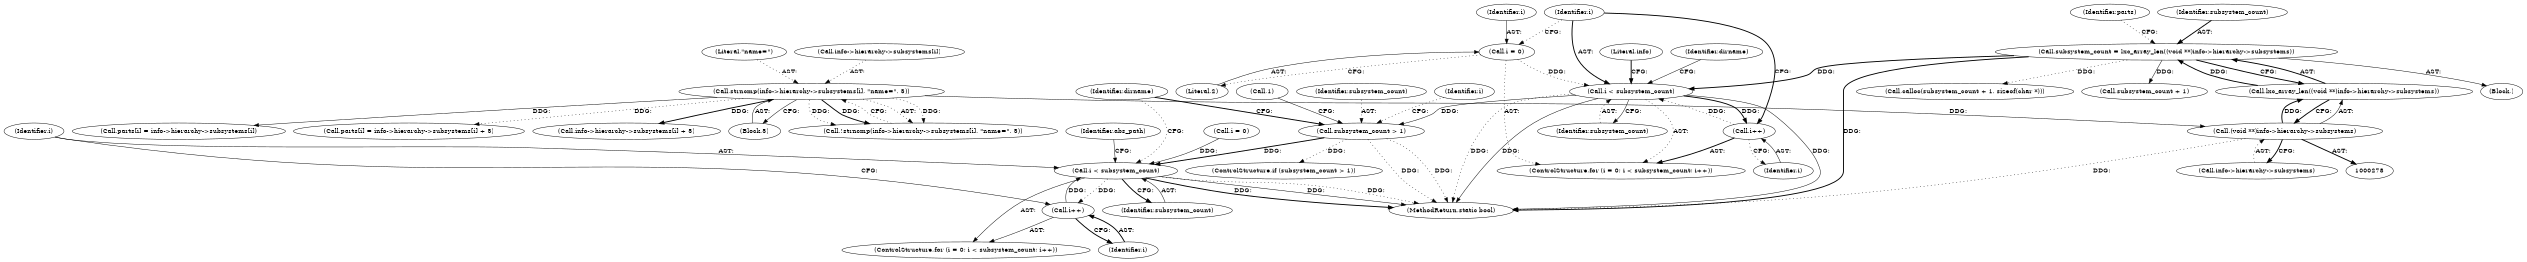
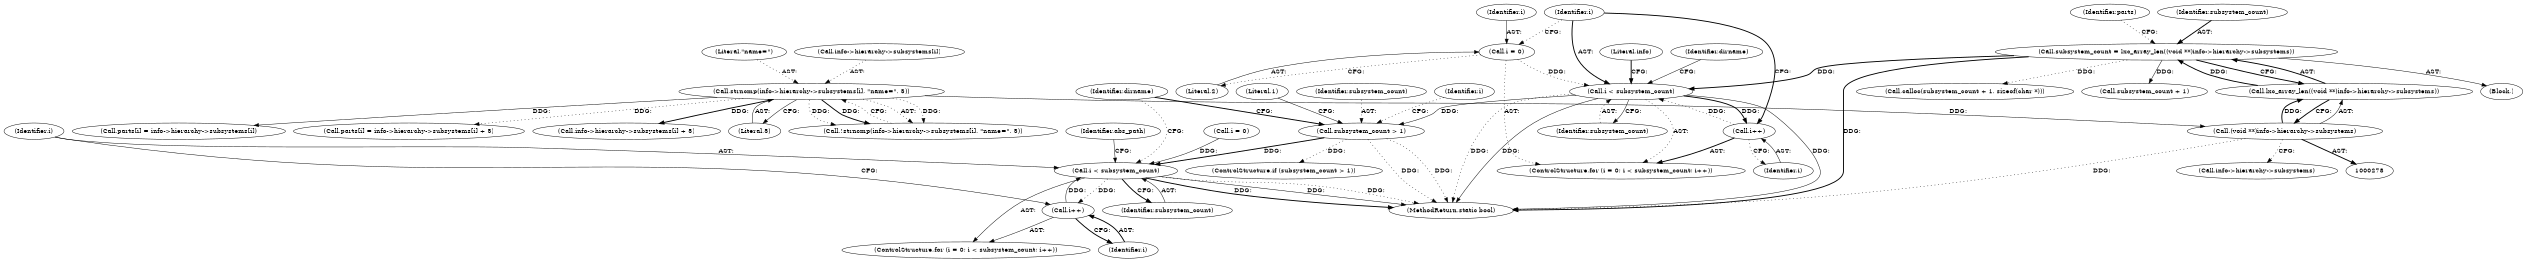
node "(Call,1)": label "(Call,1)" -> "(Literal,1)"
node "(Block,5)": label "(Block,5)" -> "(Literal,5)"
edge "(Call,(void **)info->hierarchy->subsystems)" -> "(Call,info->hierarchy->subsystems)": style bold -> dotted
edge "(Call,info->hierarchy->subsystems)" -> "(Call,(void **)info->hierarchy->subsystems)": removed, label "AST:"
